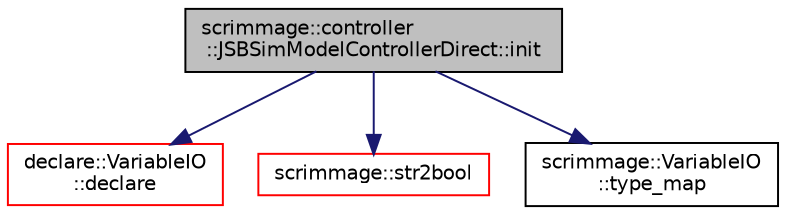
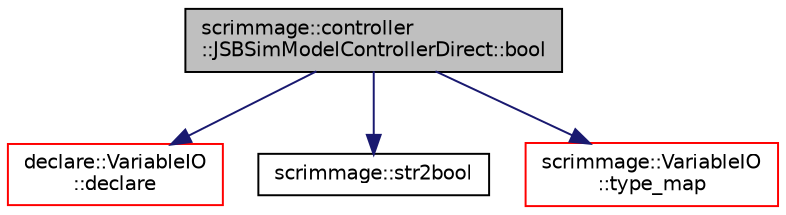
node "scrimmage::controller ::JSBSimModelControllerDirect::init": label "scrimmage::controller ::JSBSimModelControllerDirect::init" -> "scrimmage::controller ::JSBSimModelControllerDirect::bool"
node "scrimmage::str2bool": color red -> black
node "scrimmage::VariableIO ::type_map": color black -> red
